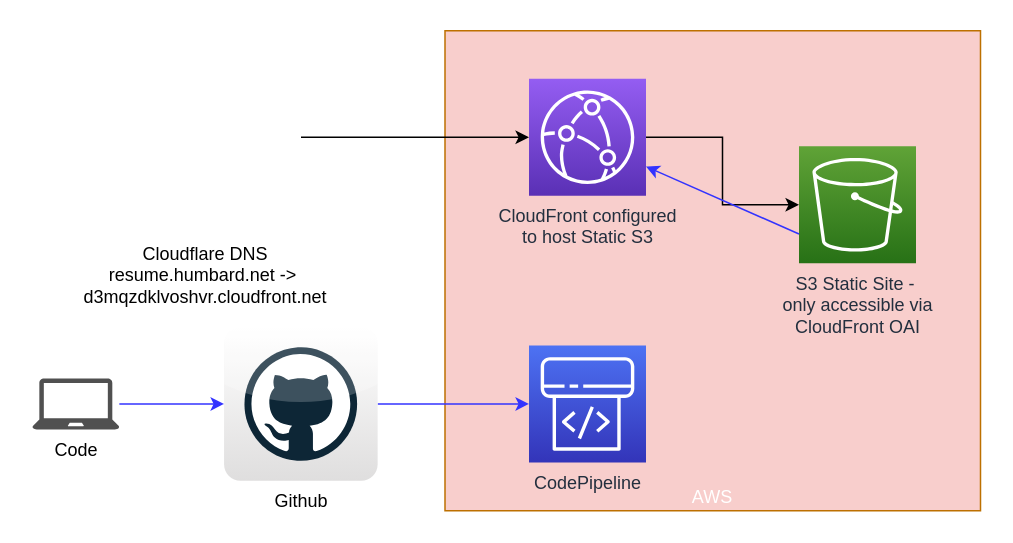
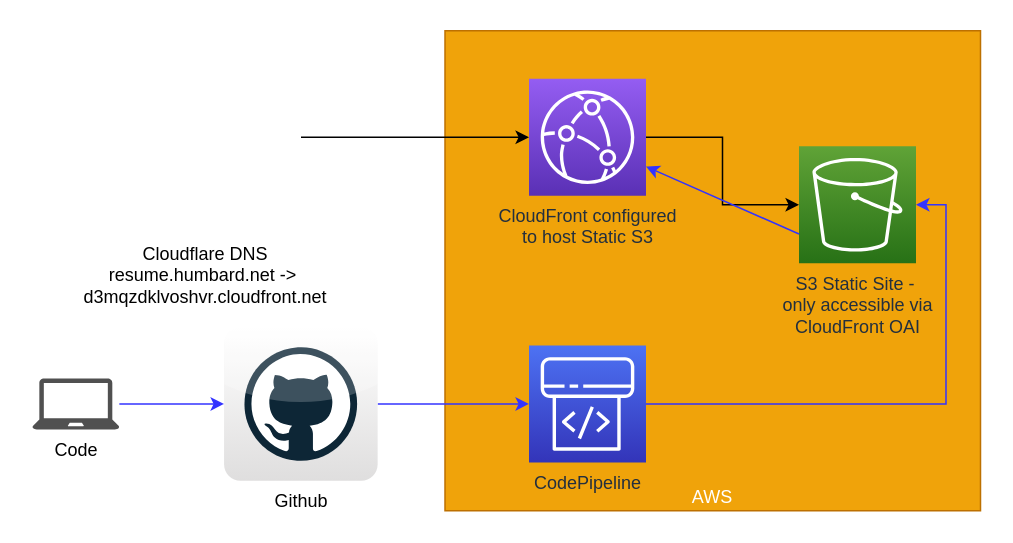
node "AWS": fillcolor #f8cecc -> #f0a30a
edge "CodePipeline" -> "S3 Static Site - only accessible via CloudFront OAI": added
